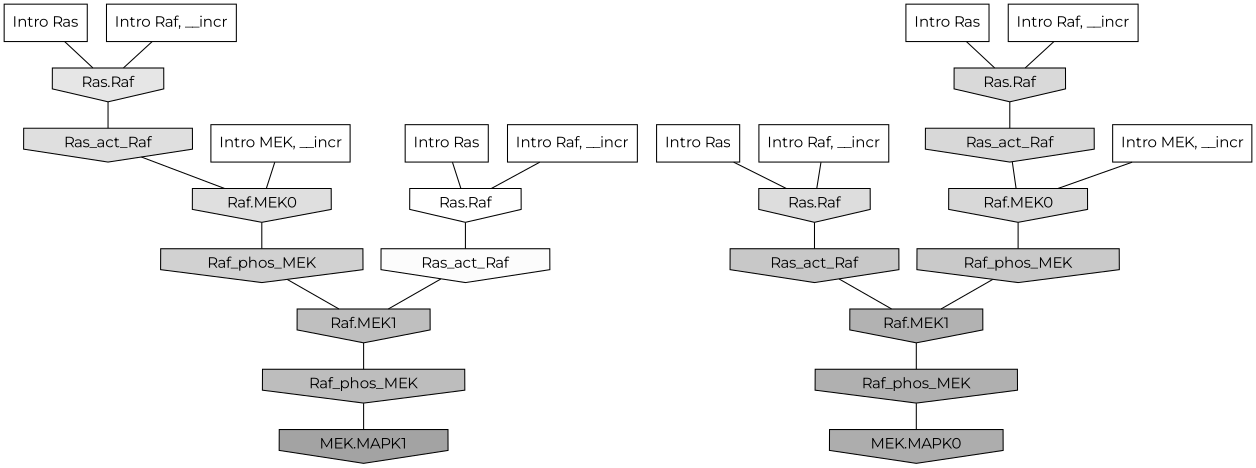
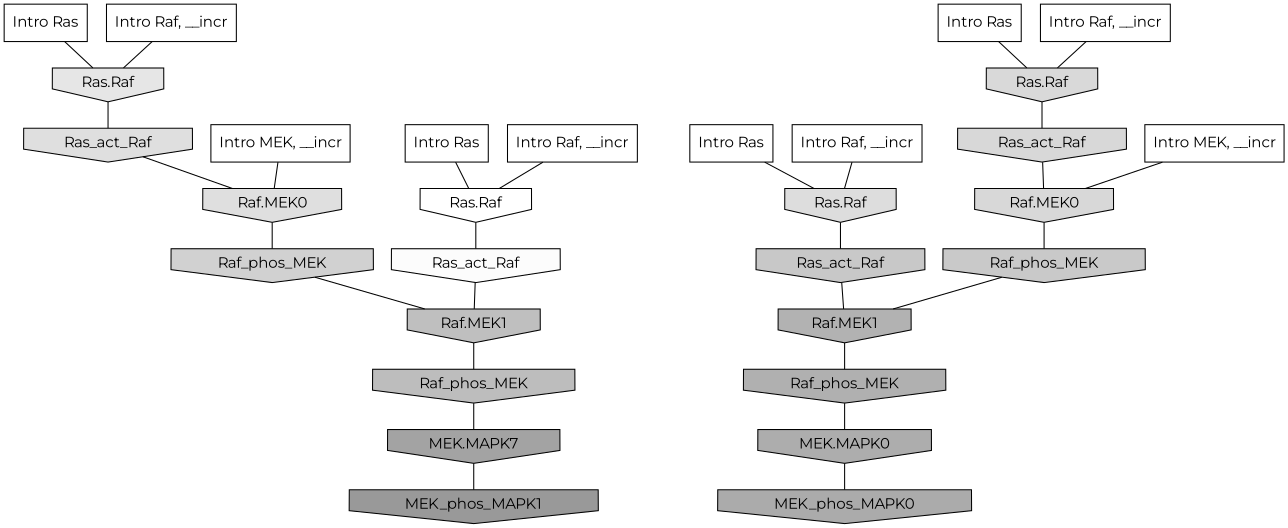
node "MEK.MAPK1": label "MEK.MAPK1" -> "MEK.MAPK7"
node "MEK_phos_MAPK1": added
node "MEK_phos_MAPK0": added
